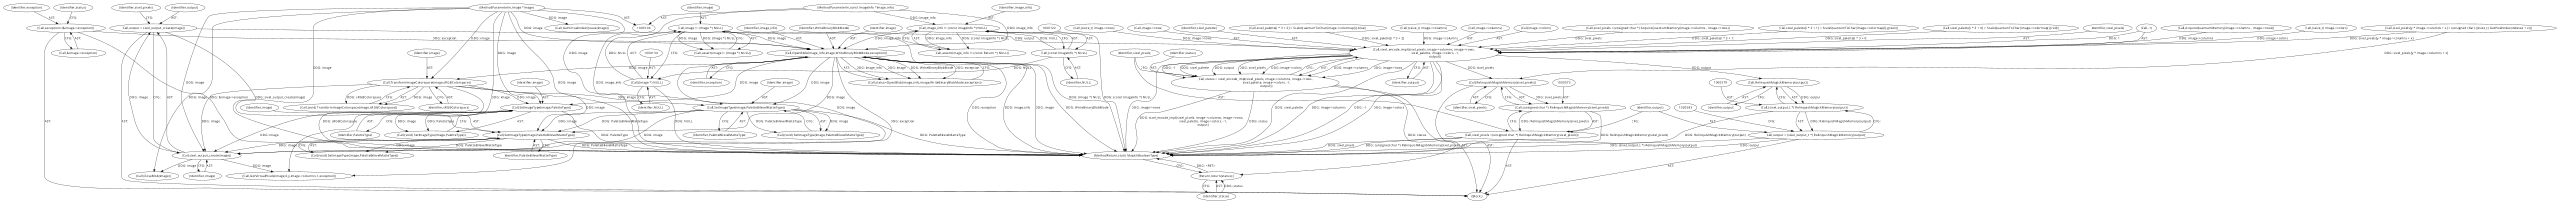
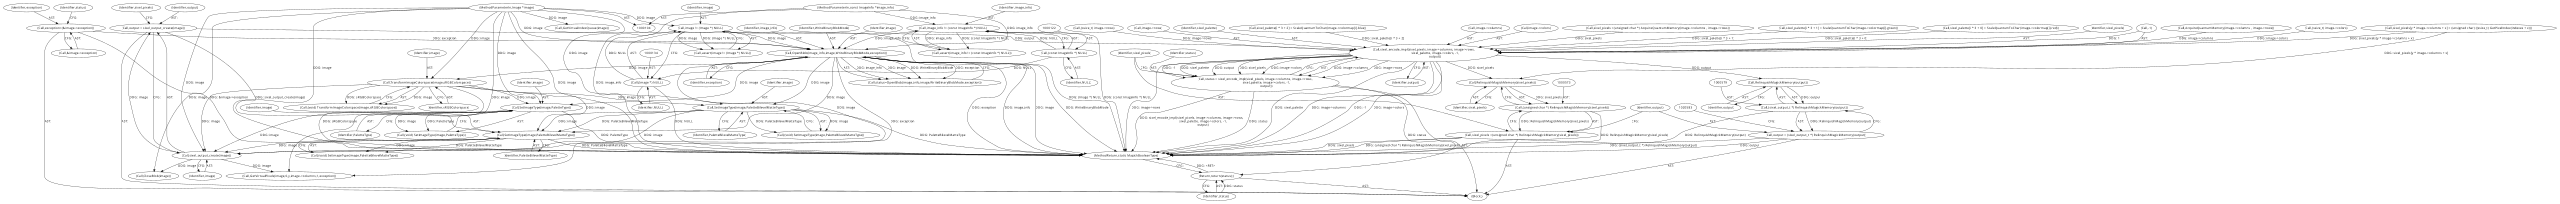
edge "(MethodParameterIn,Image *image)" -> "(Call,image != (Image *) NULL)": added, label "DDG: image"
node "(Call,(ssize_t) image->columns)": removed
node "(Call,assert(image_info != (const Return *) NULL))": label "(Call,assert(image_info != (const Return *) NULL))" -> "(Call,assert(image_info != (const ImageInfo *) NULL))"
edge "(Call,(sixel_output_t *) RelinquishMagickMemory(output))" -> "(Call,RelinquishMagickMemory(output))": label "CFG: " -> "AST: "
edge "(Call,RelinquishMagickMemory(sixel_pixels))" -> "(Block,)": now "(Return,return(status);)" -> "(Block,)"
